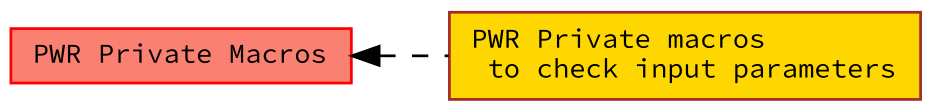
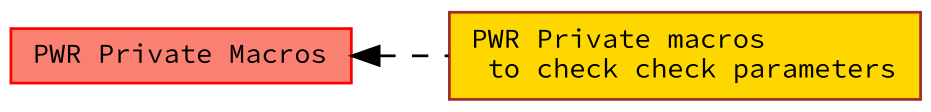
node "PWR Private macros to check input parameters": label "PWR Private macros to check input parameters" -> "PWR Private macros to check check parameters"
